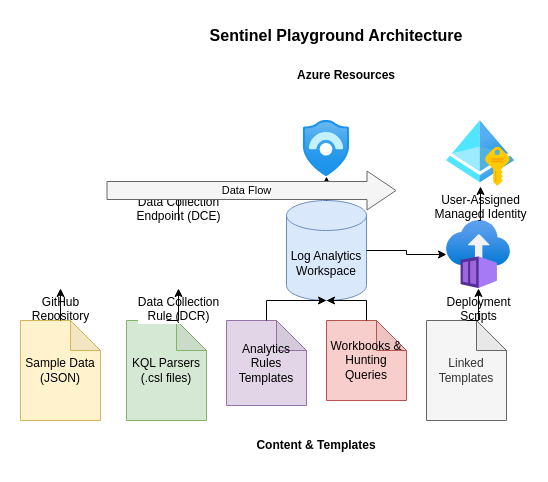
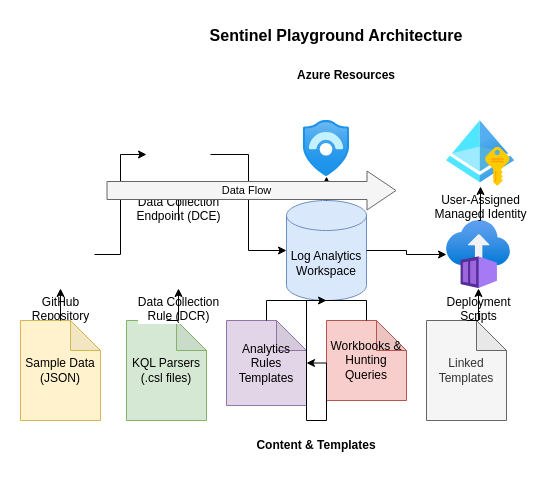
edge "GitHub Repository" -> "Data Collection Endpoint (DCE)": added
edge "Data Collection Endpoint (DCE)" -> "Log Analytics Workspace": added
edge "Workbooks & Hunting Queries" -> "Log Analytics Workspace": now "Workbooks & Hunting Queries" -> "Analytics Rules Templates"
